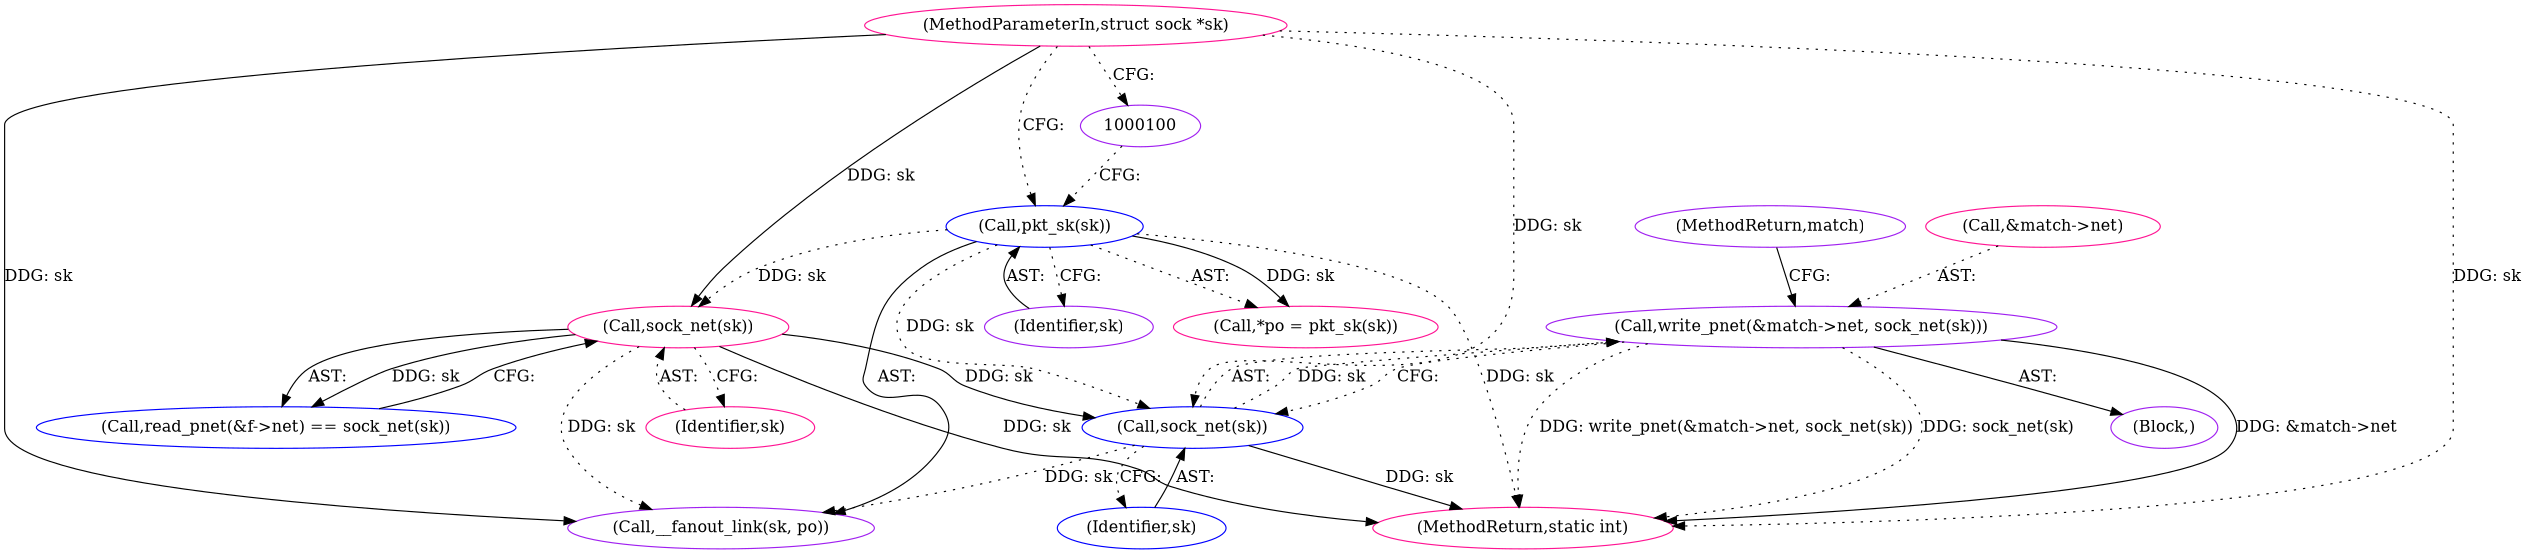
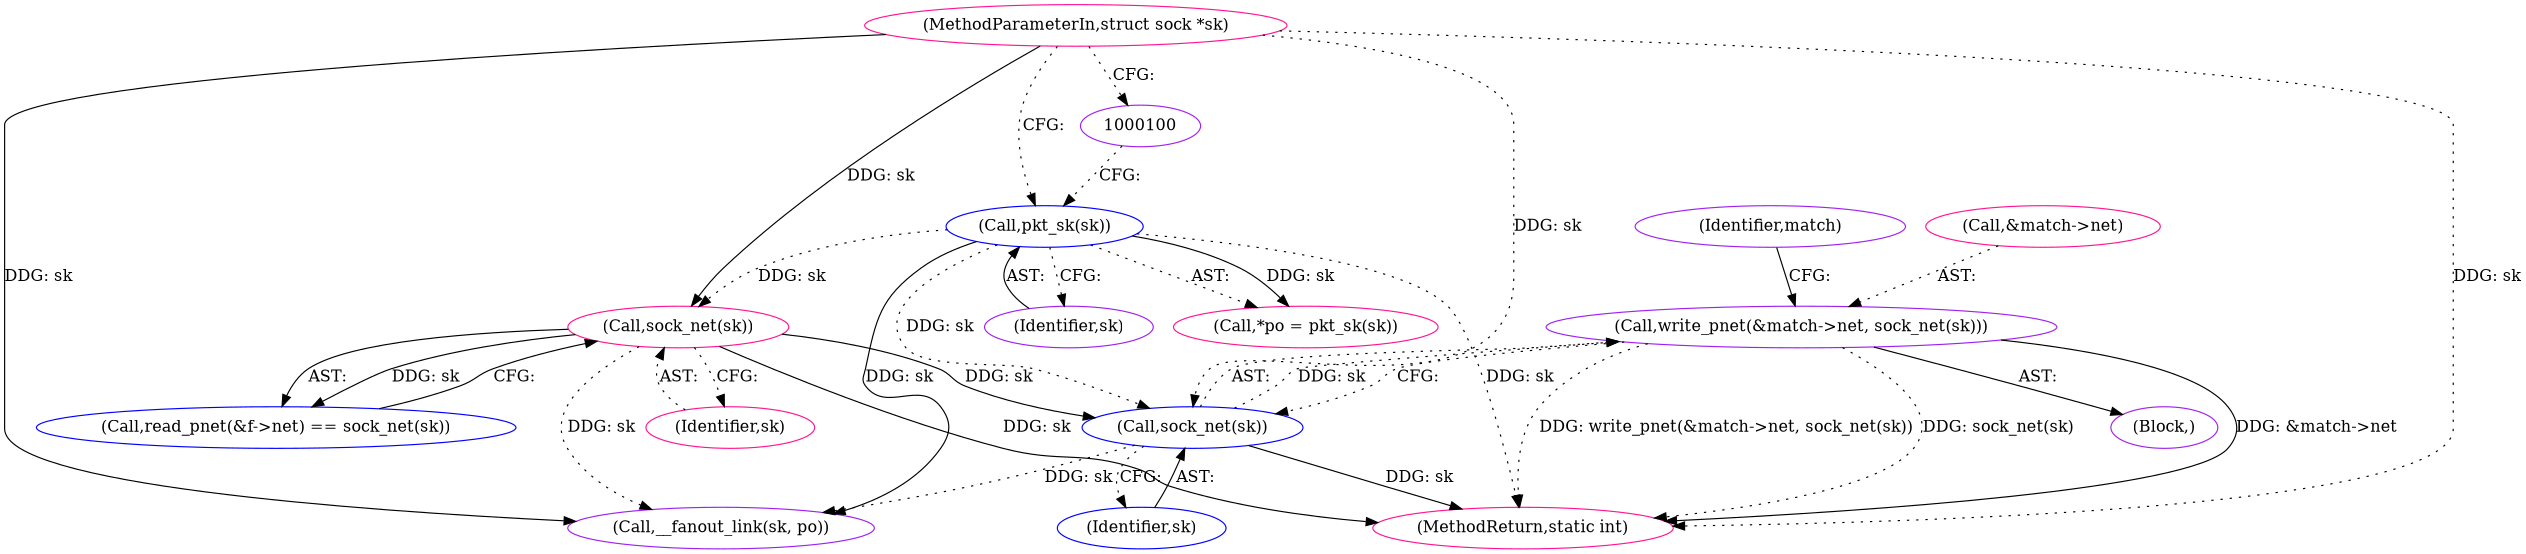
node "(MethodReturn,match)": label "(MethodReturn,match)" -> "(Identifier,match)"
edge "(Call,pkt_sk(sk))" -> "(Call,__fanout_link(sk, po))": label "AST: " -> "DDG: sk"
